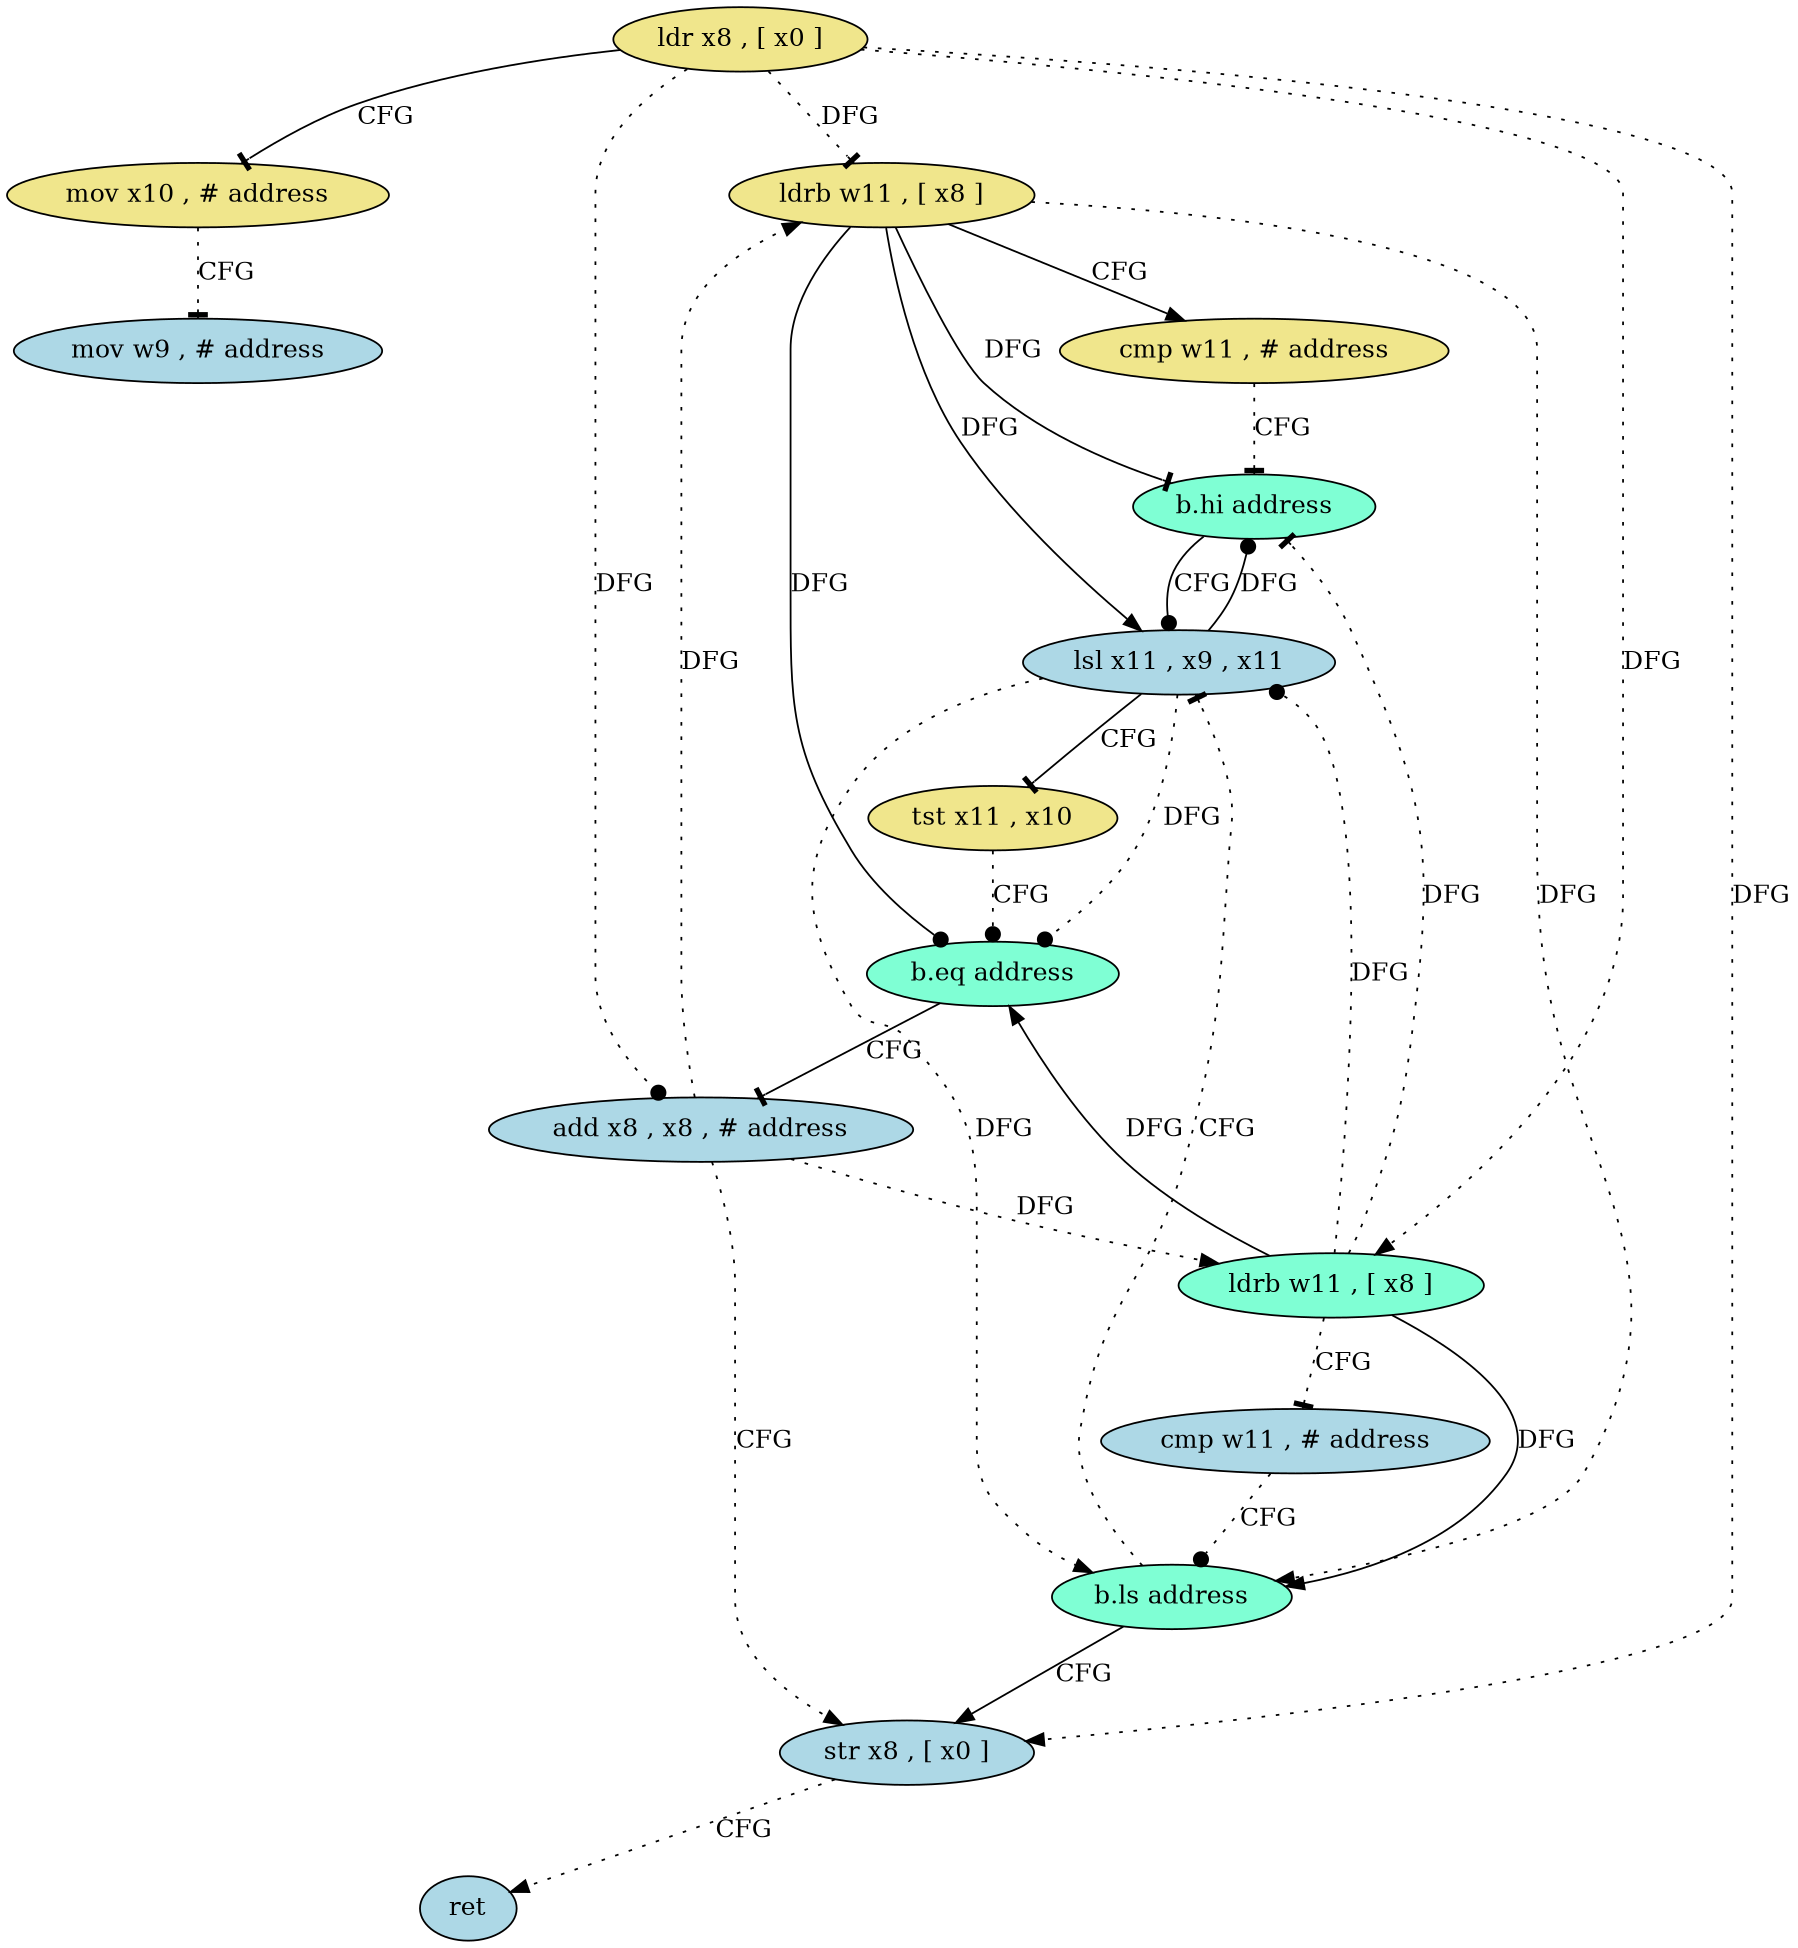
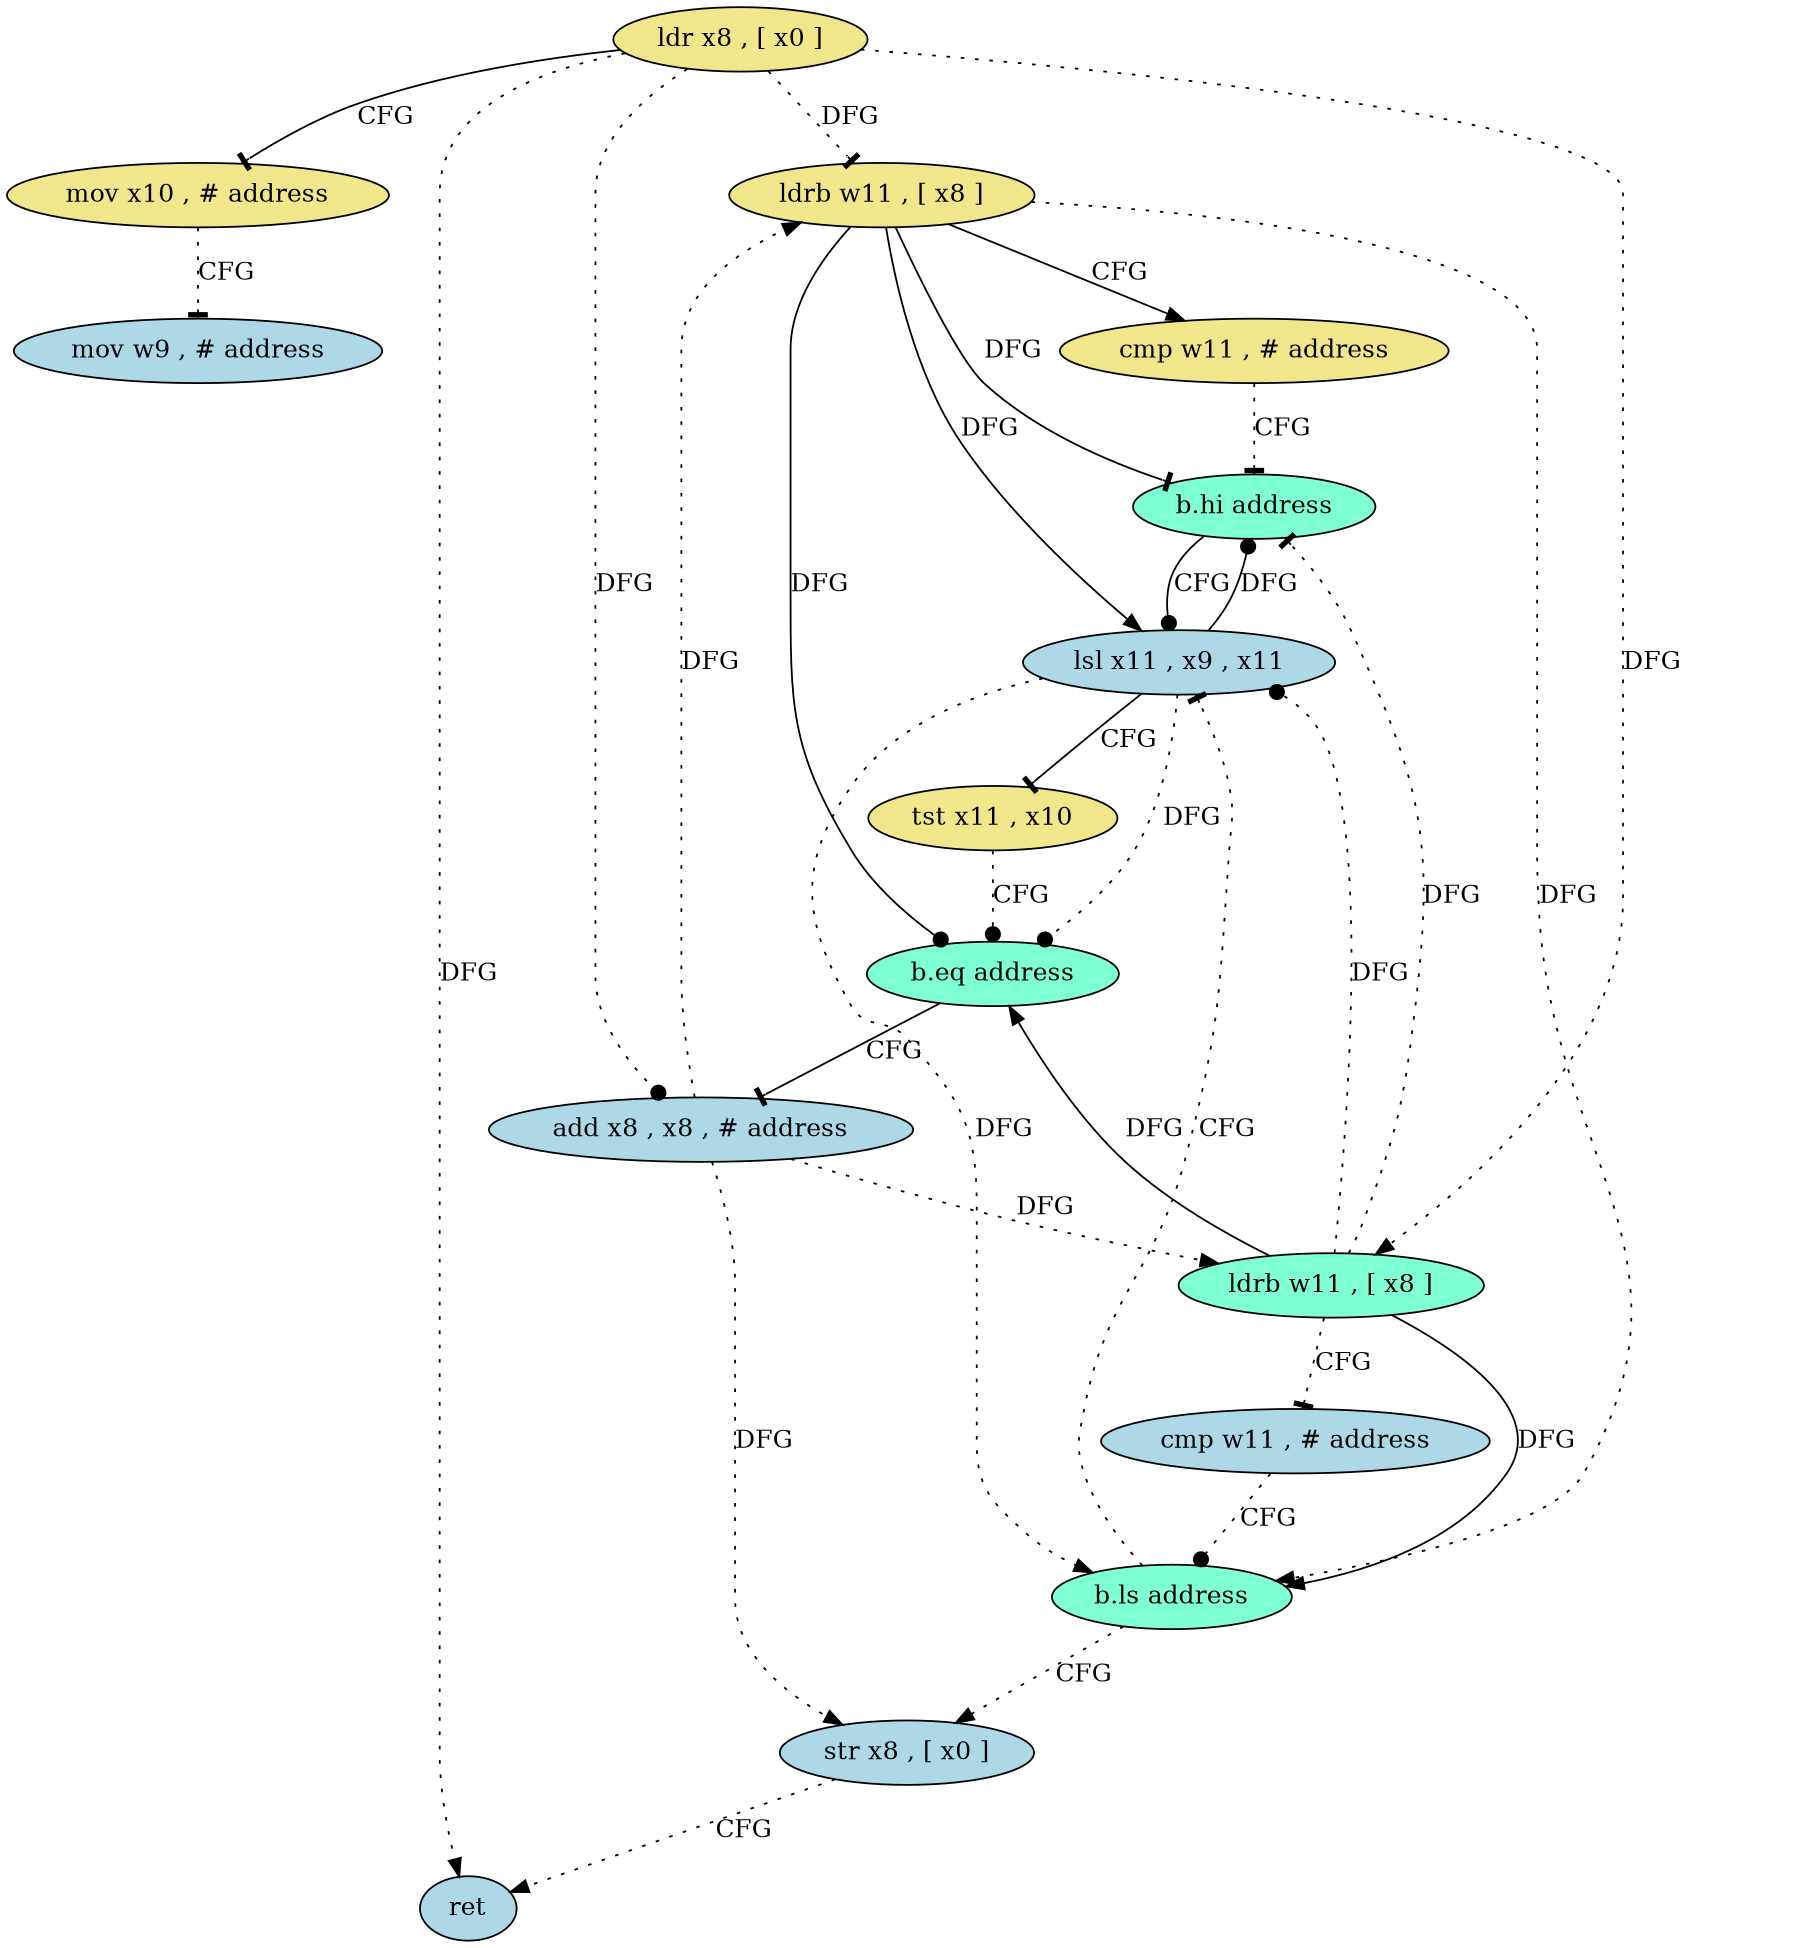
edge "ldr x8 , [ x0 ]" -> "str x8 , [ x0 ]": now "ldr x8 , [ x0 ]" -> "ret"
edge "add x8 , x8 , # address" -> "str x8 , [ x0 ]": label "CFG" -> "DFG"
edge "b.ls address" -> "str x8 , [ x0 ]": style solid -> dotted
